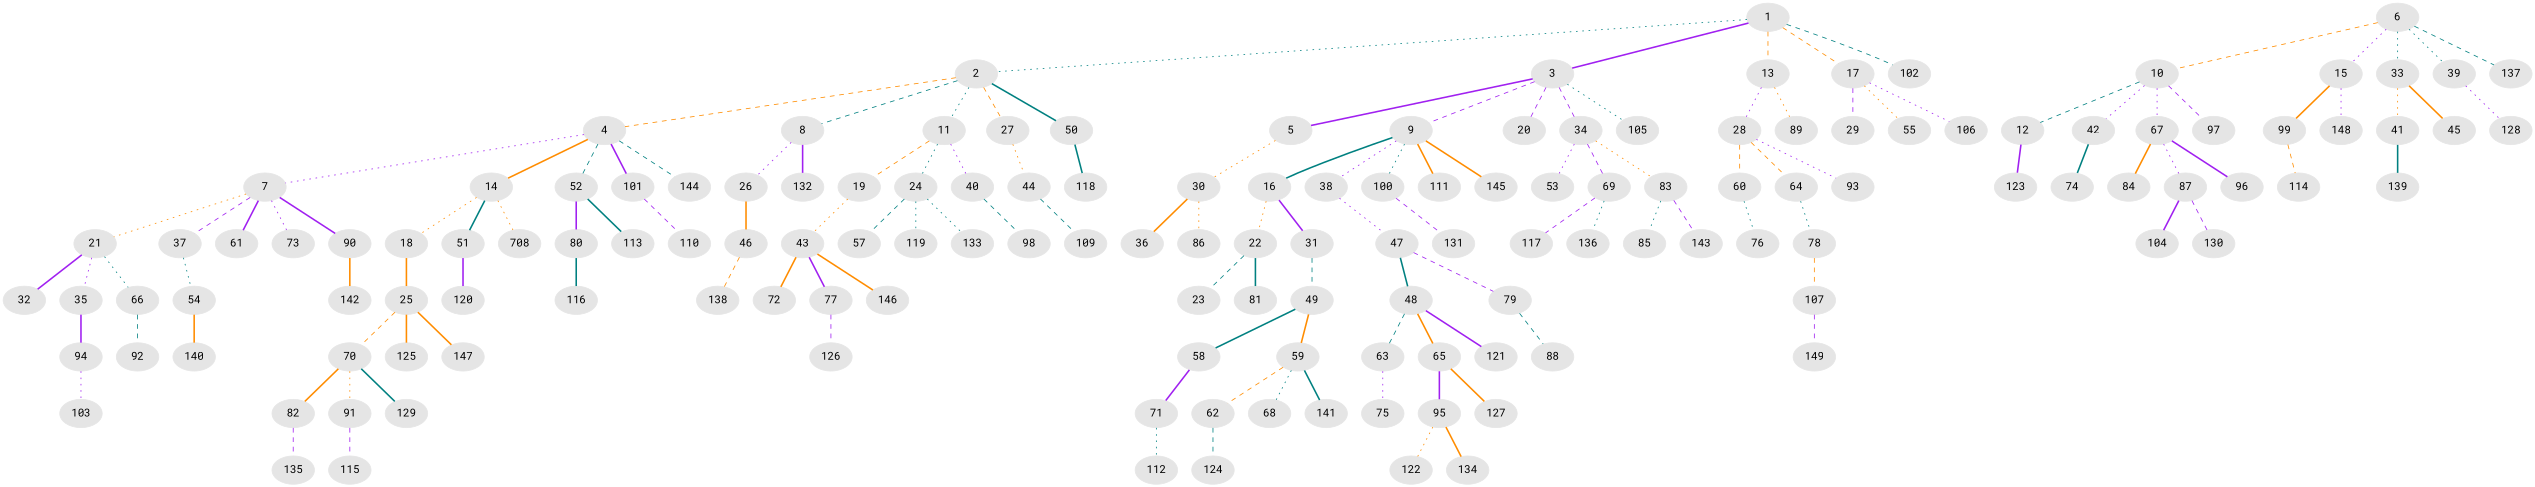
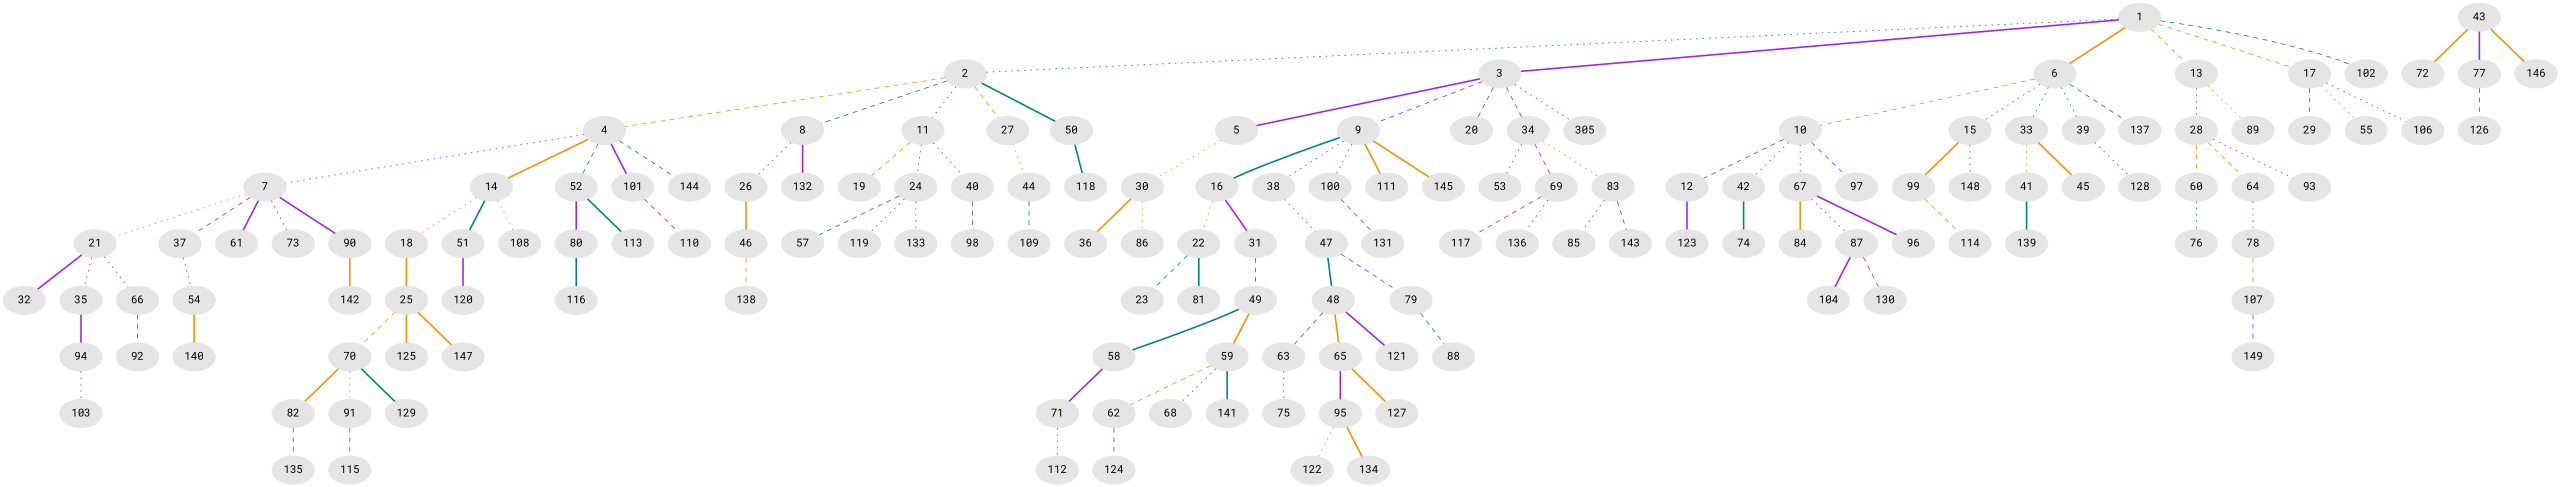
edge "1" -- "6": added
node "105": label "105" -> "305"
edge "19" -- "43": removed
node "708": label "708" -> "108"
